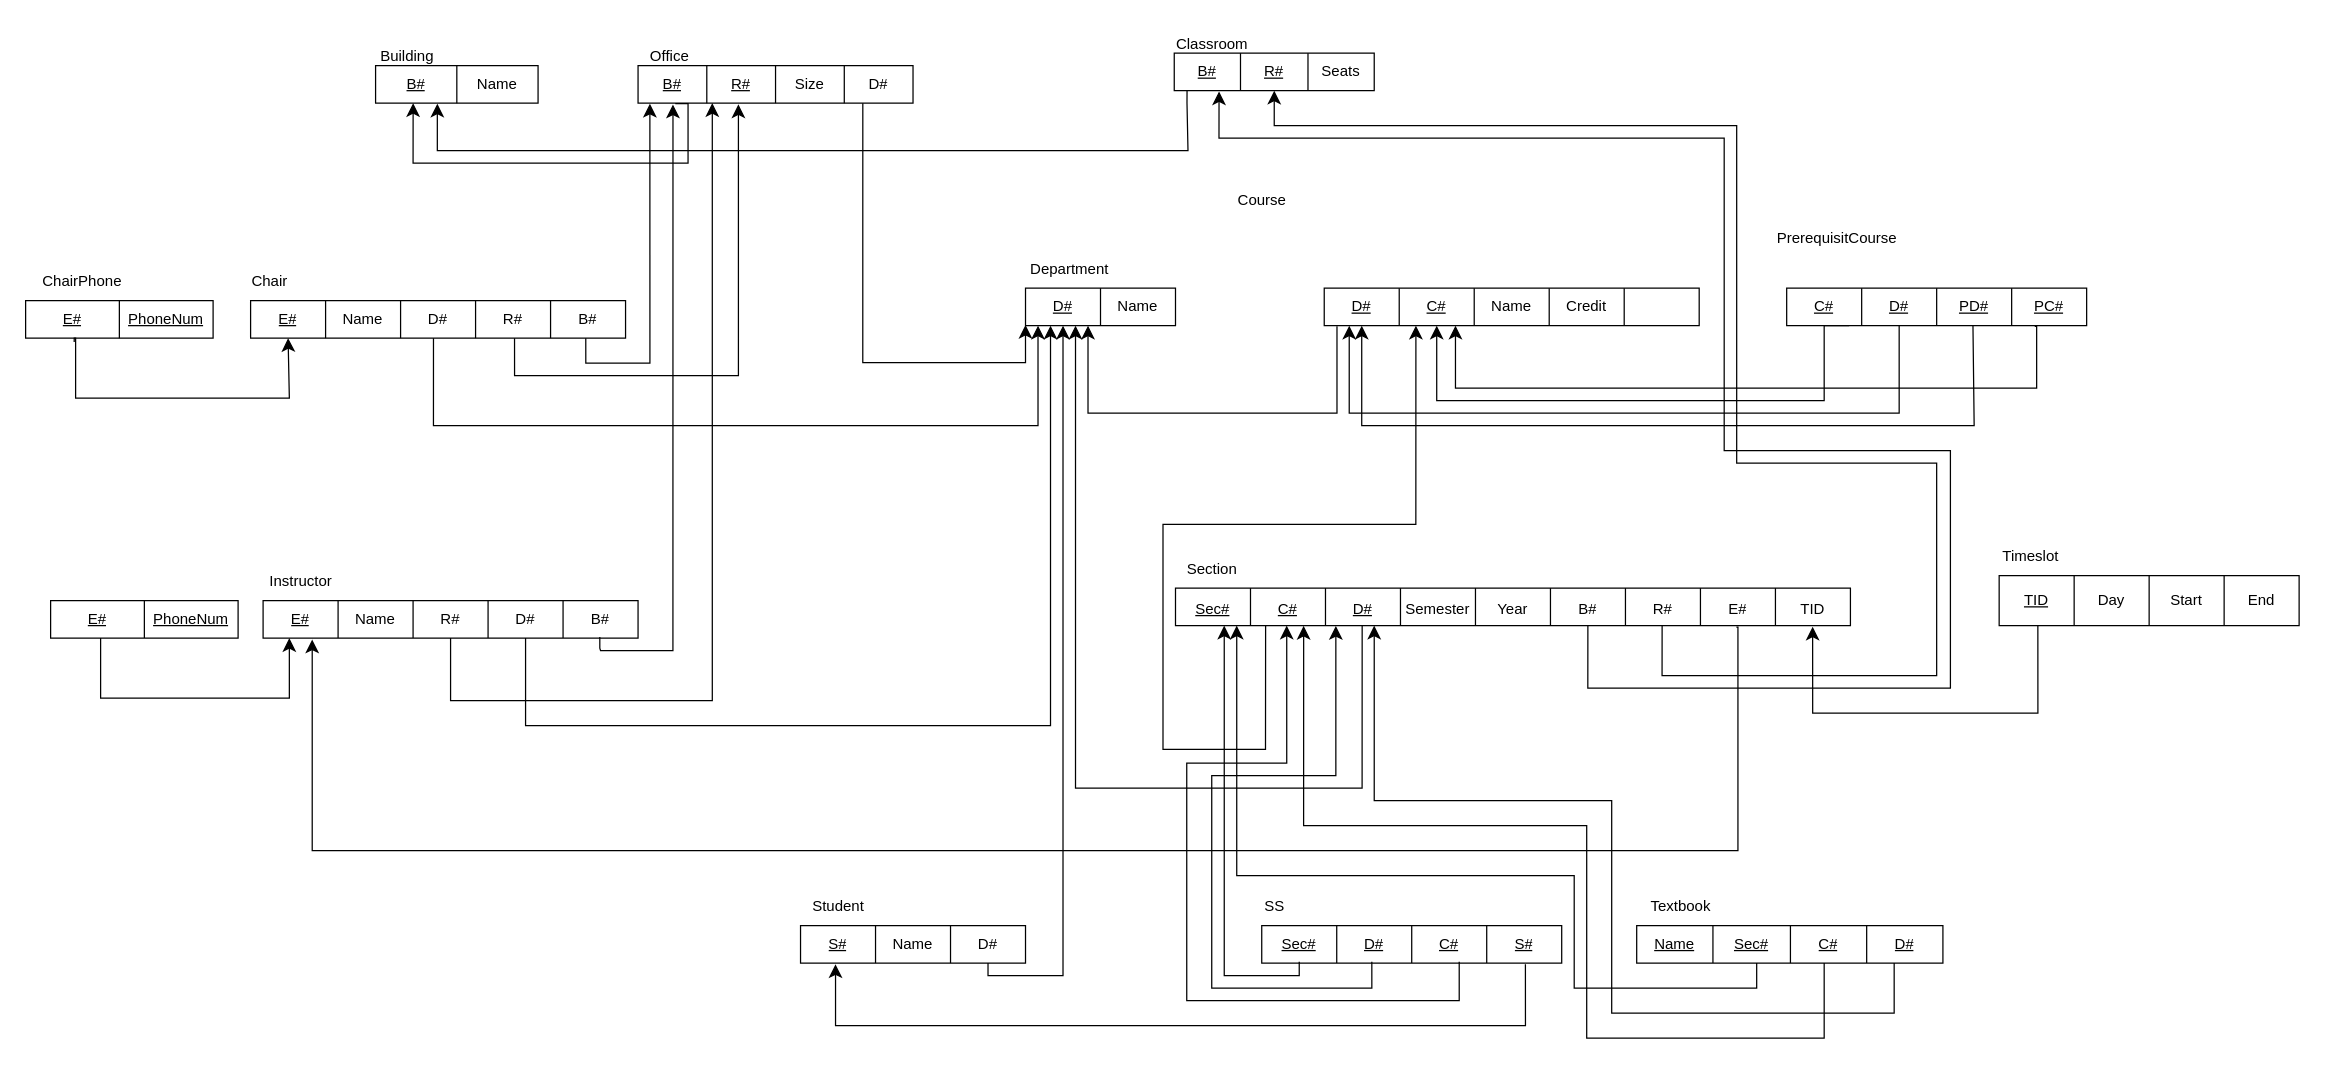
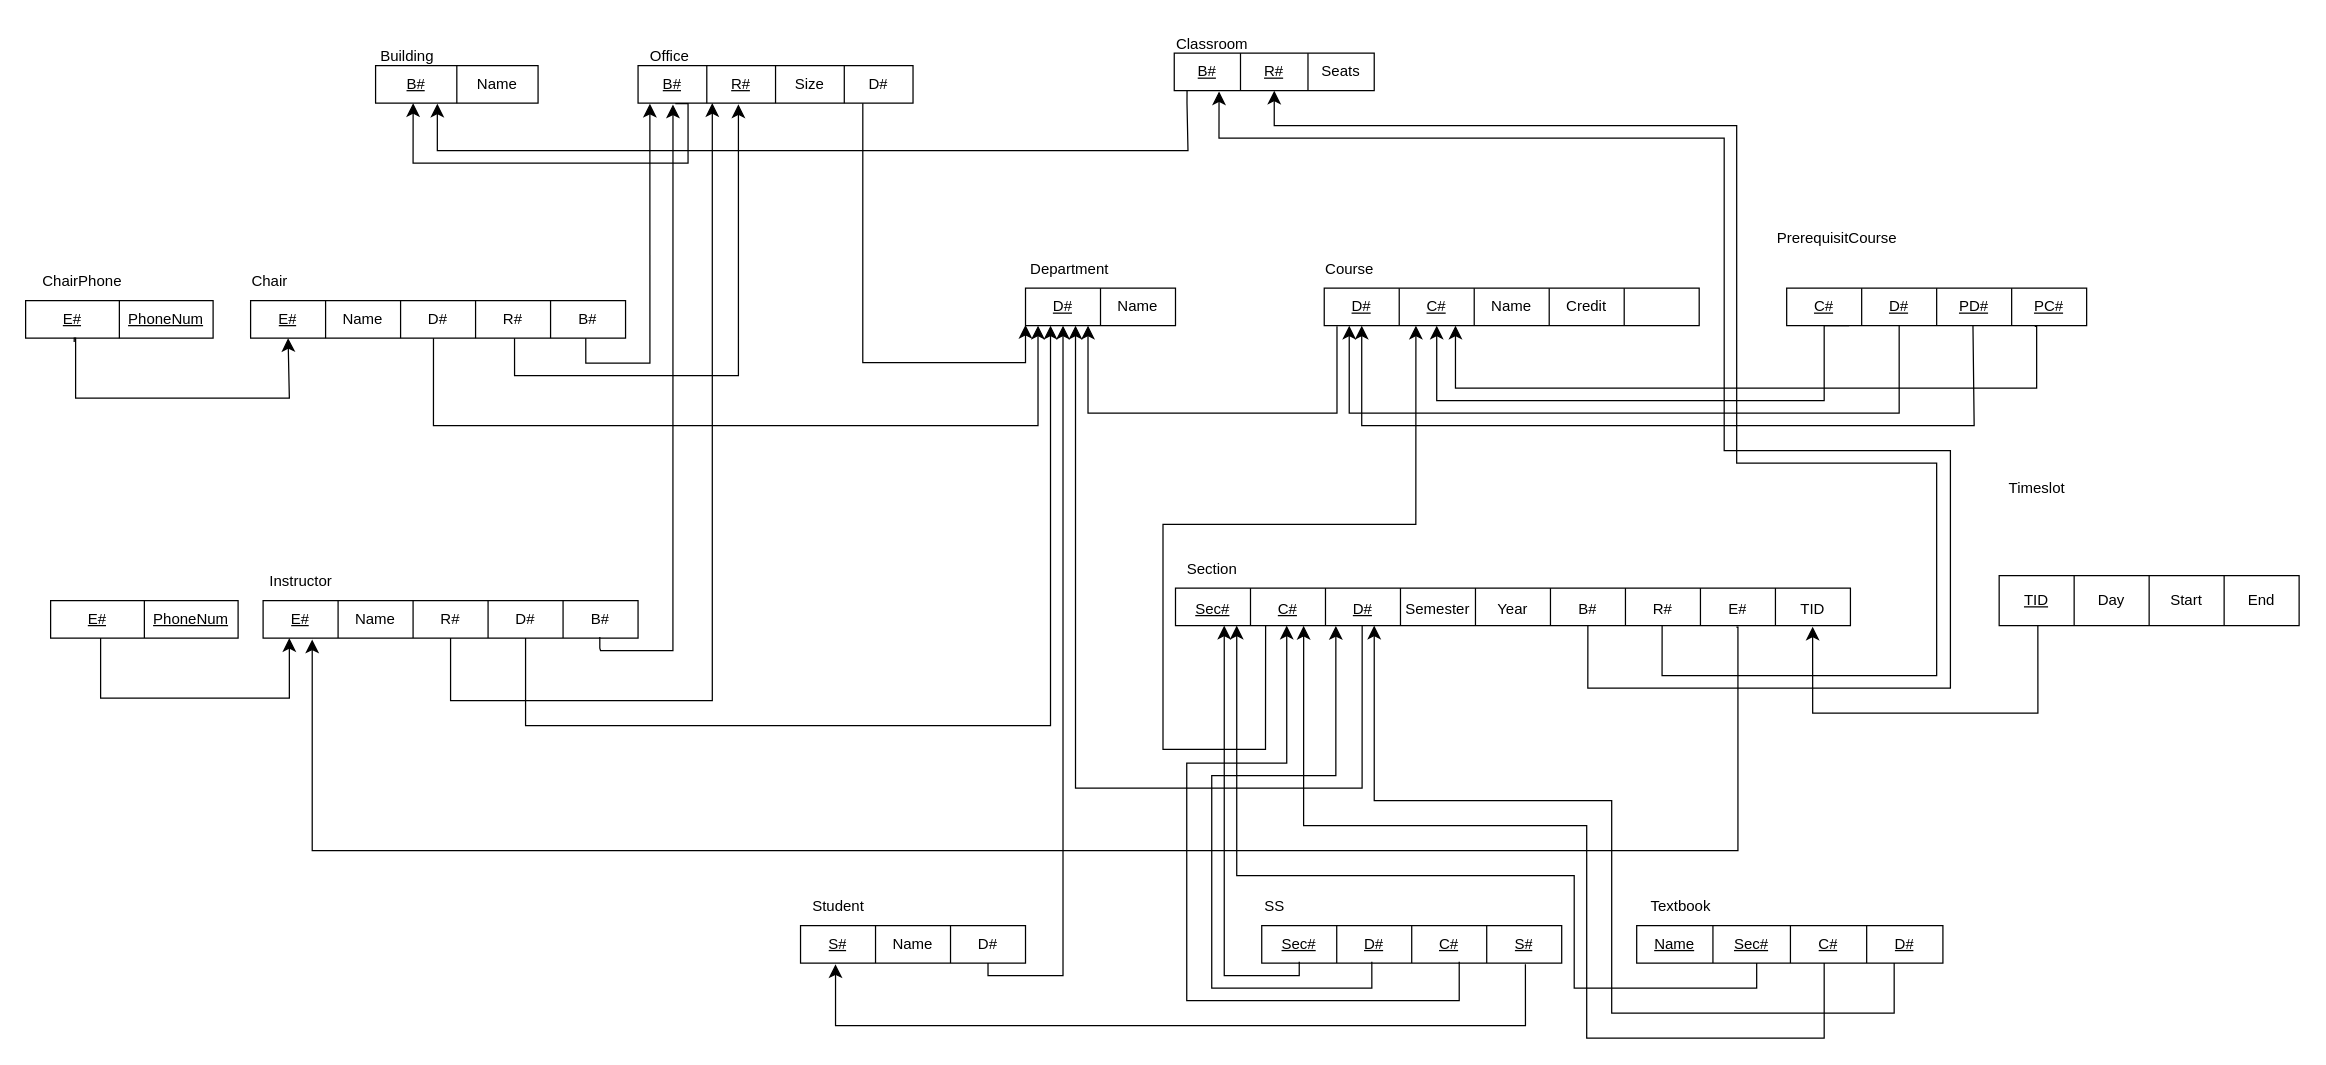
node "Course": moved (1262, 201) -> (1349, 269)
node "Timeslot": moved (2031, 557) -> (2037, 488)
